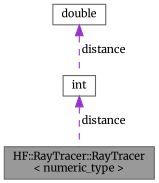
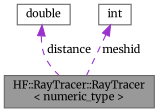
edge "int" -> "double": now "HF::RayTracer::RayTracer < numeric_type >" -> "double"
edge "HF::RayTracer::RayTracer < numeric_type >" -> "int": label " distance" -> " meshid"
